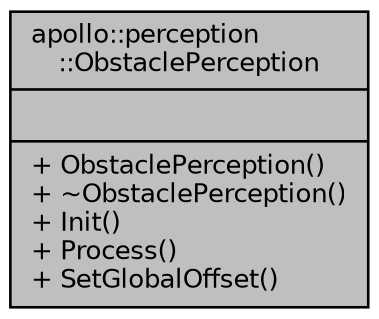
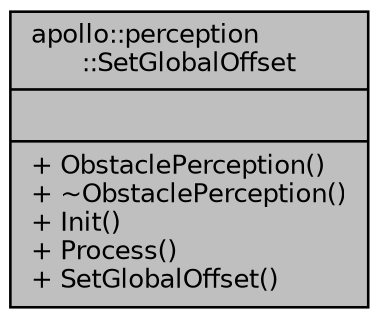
node "apollo::perception": text "::ObstaclePerception" -> "::SetGlobalOffset"
